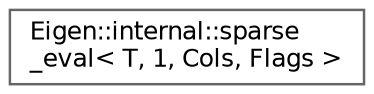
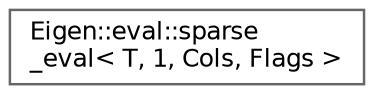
node "Eigen::internal::sparse _eval< T, 1, Cols, Flags >": label "Eigen::internal::sparse _eval< T, 1, Cols, Flags >" -> "Eigen::eval::sparse _eval< T, 1, Cols, Flags >"
